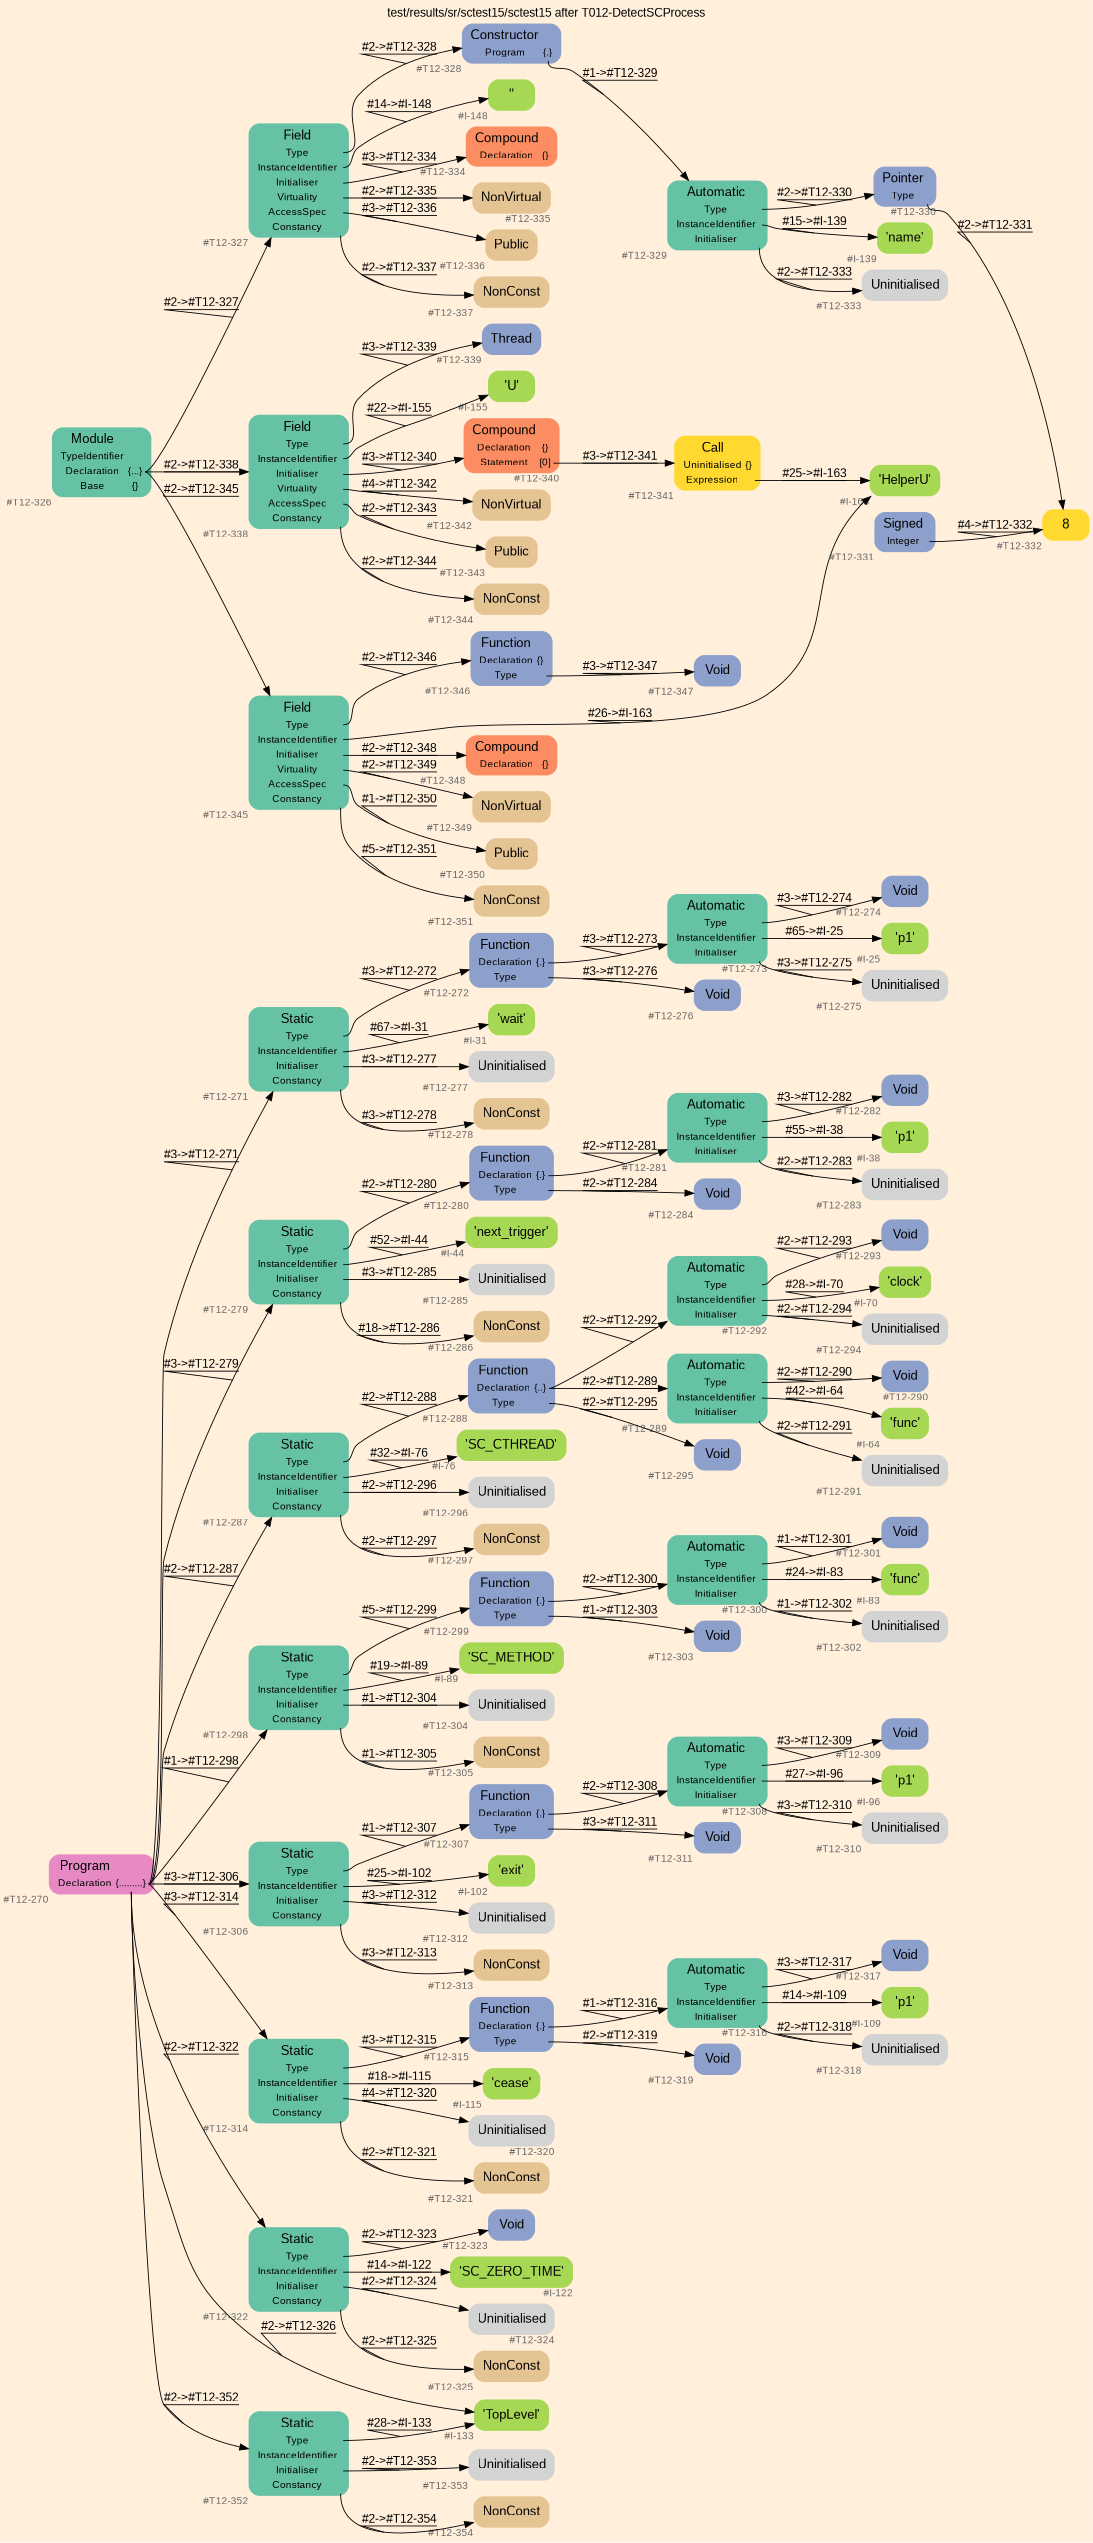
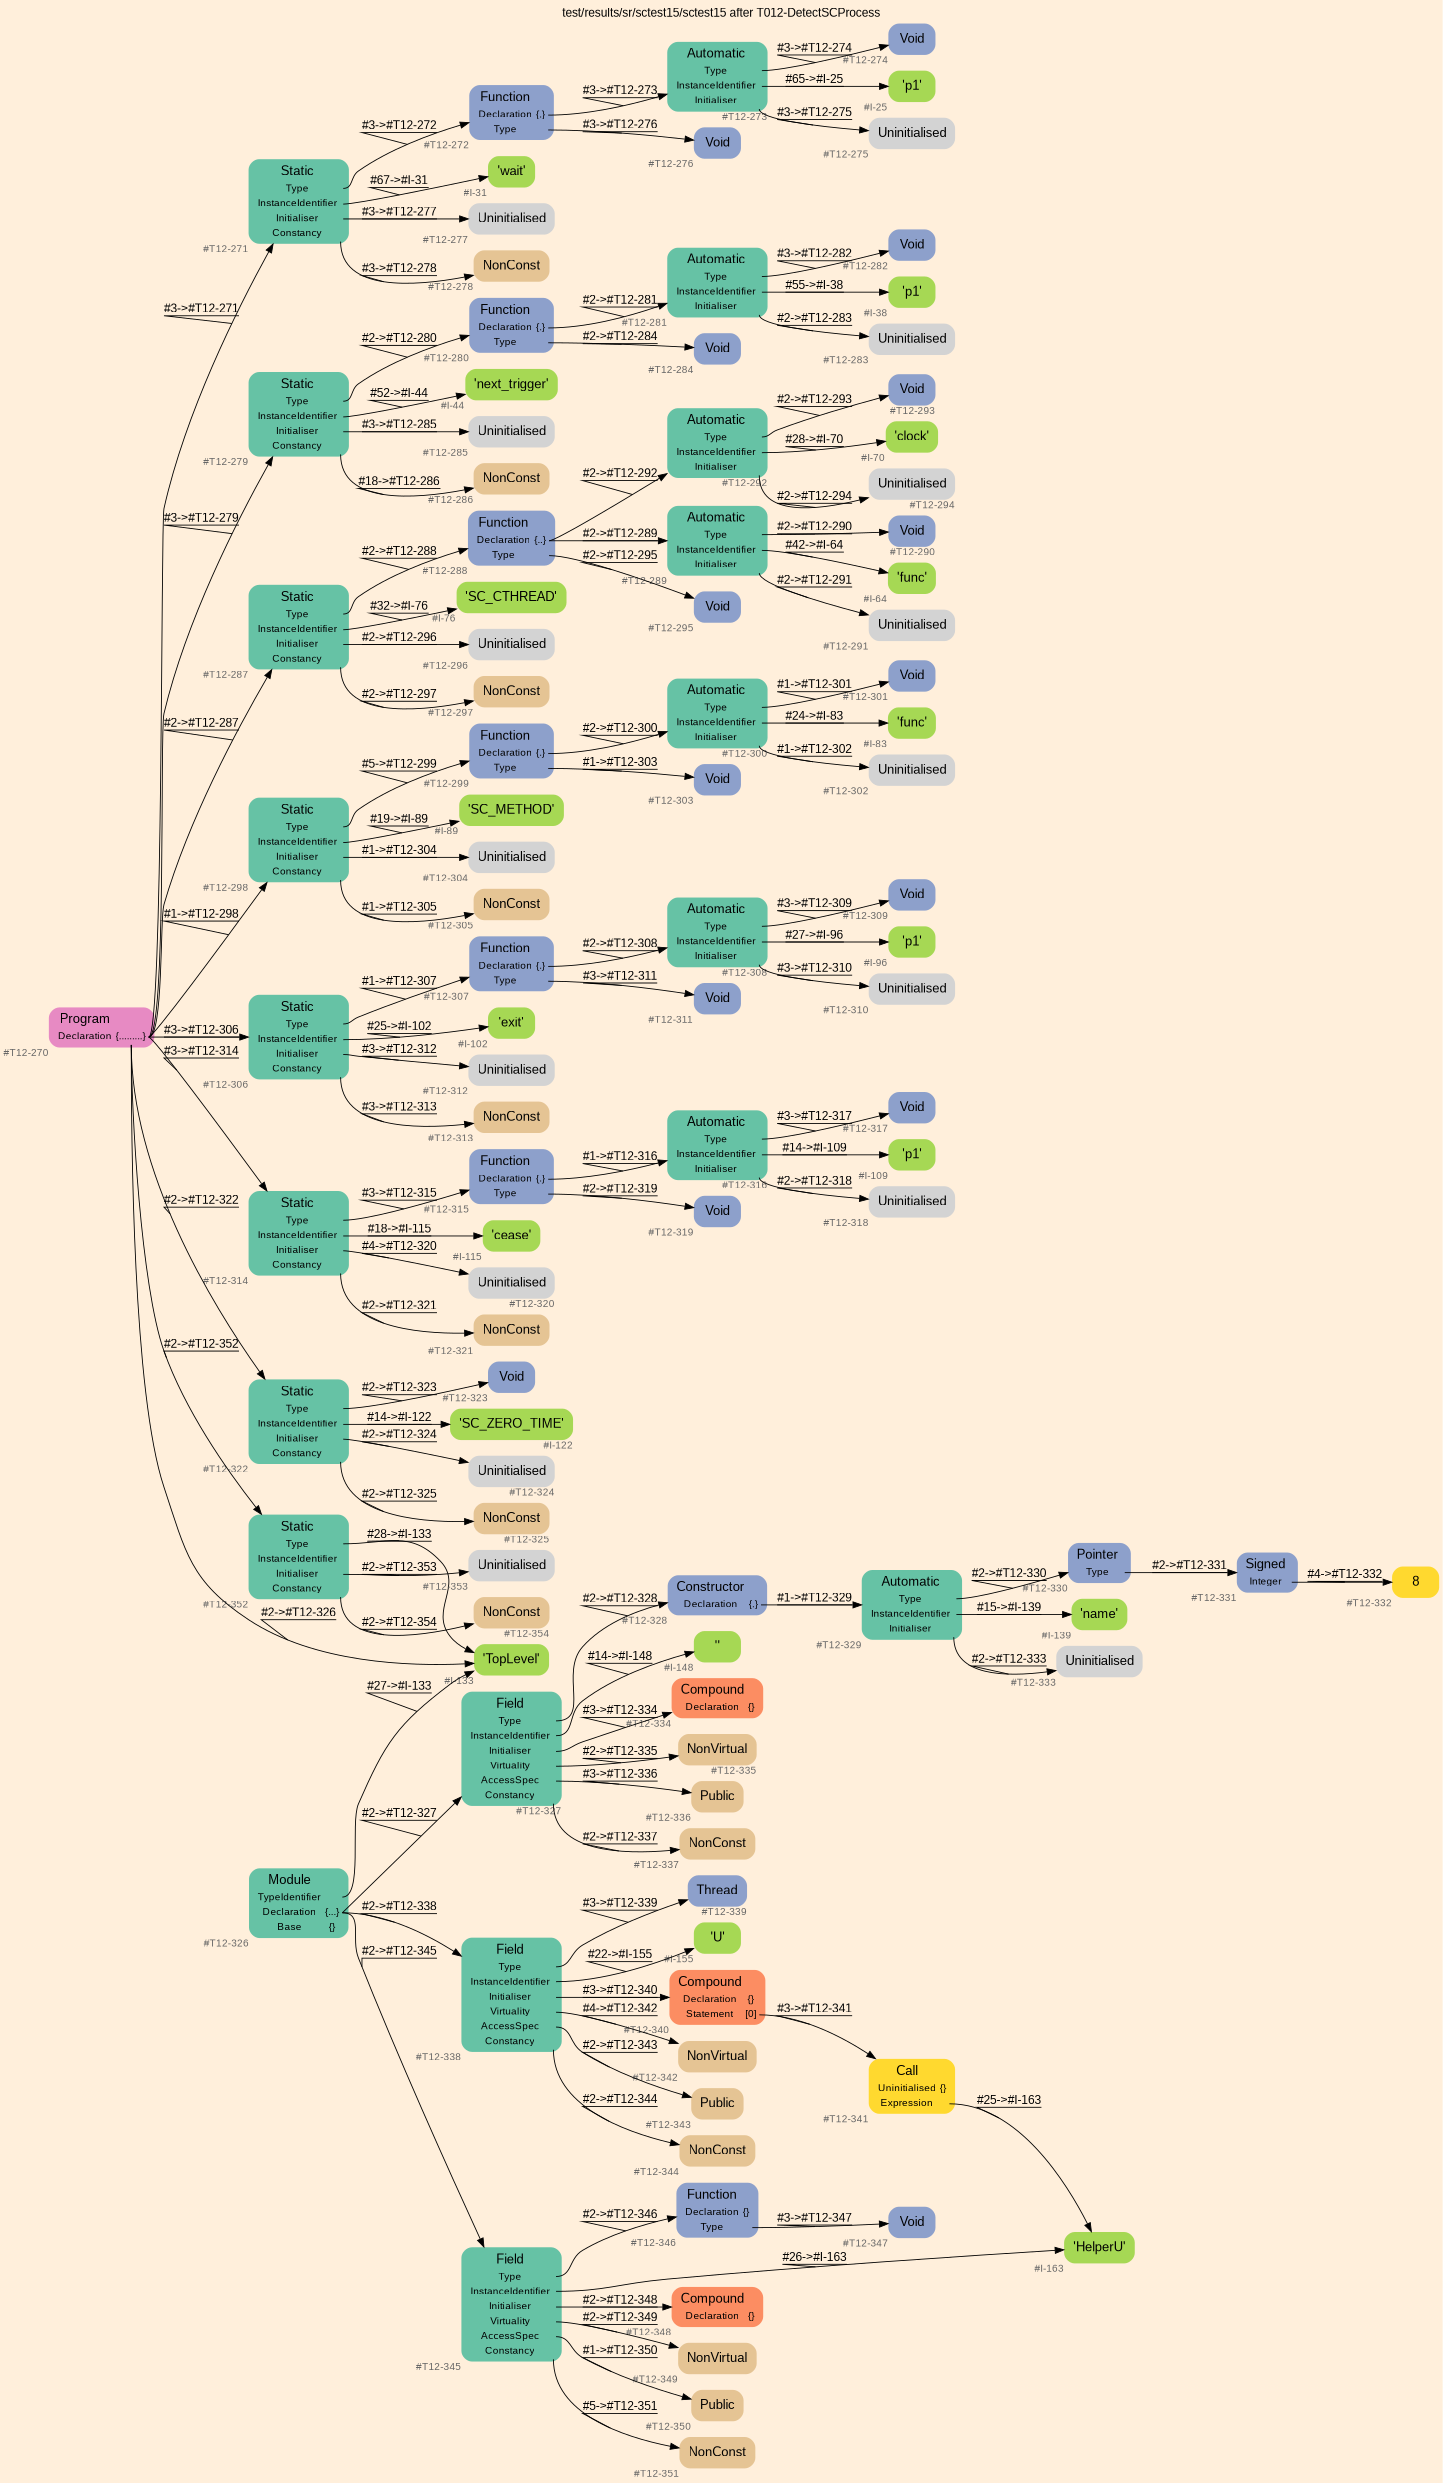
node "Constructor": text "Program" -> "Declaration"
edge "Pointer" -> "8": now "Pointer" -> "Signed"
edge "Module" -> "'TopLevel'": added, label "#27->#I-133"
